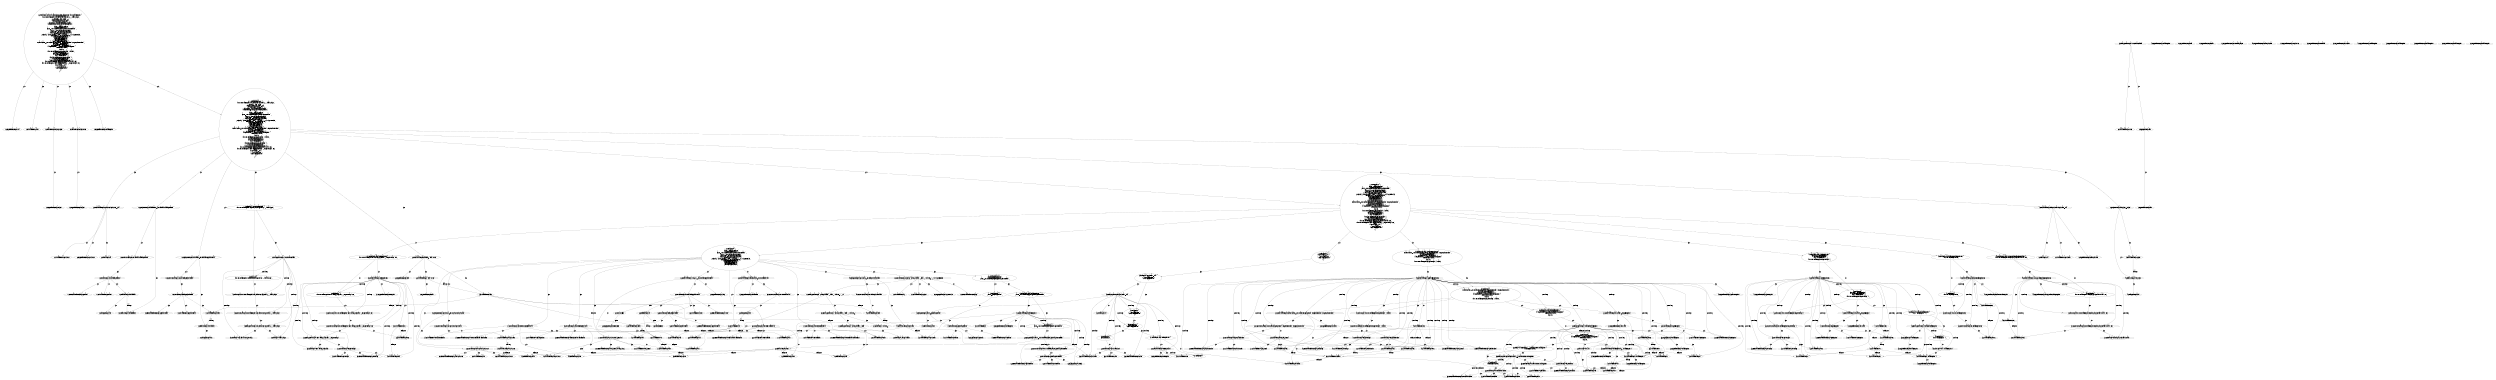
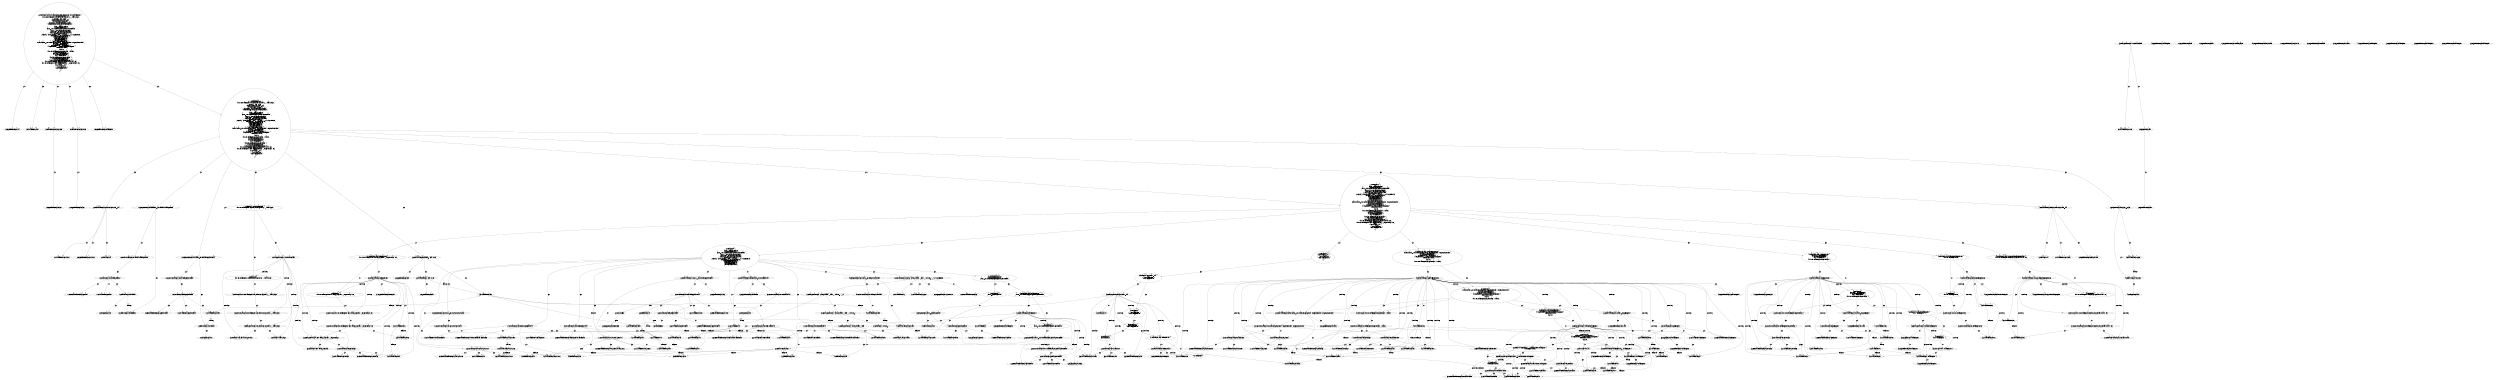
edge "47:CtCatchVariableImpl@FileNotFoundException exc" -> "48:CtConstructorCallImpl@new BuildException(exc)": removed, label "Control Dep"
edge "41:CtCatchVariableImpl@SAXException exc" -> "46:CtVariableReadImpl@exc": removed, label "Control Dep"
node "31:CtExecutableReferenceImpl@getSystemId()": removed
